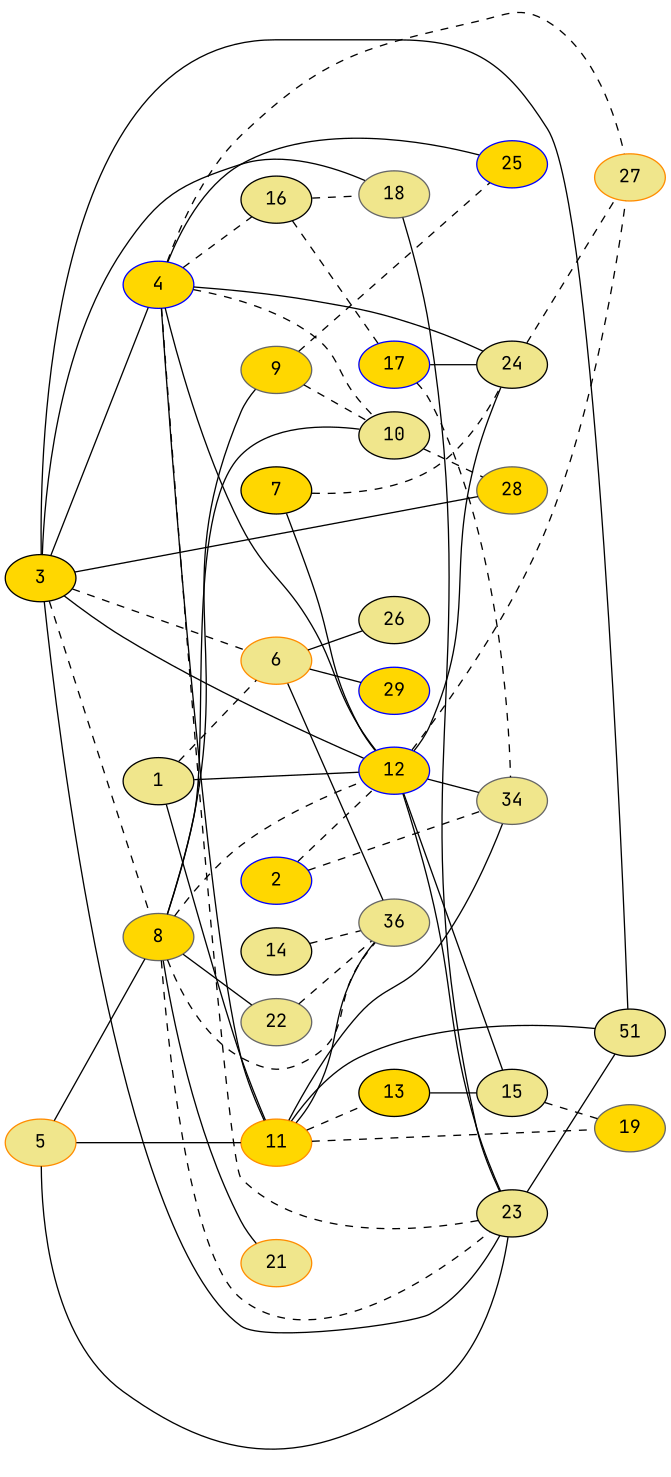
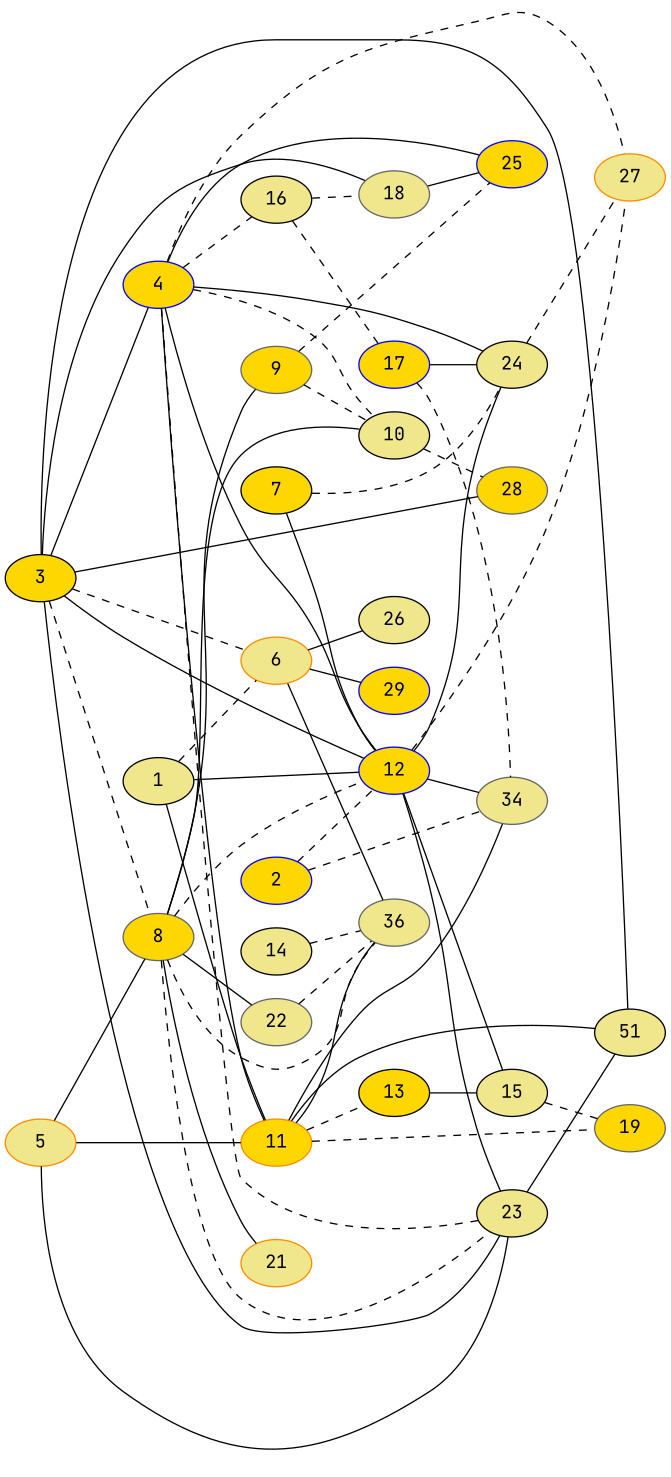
edge "18" -- "23": now "18" -- "25"
